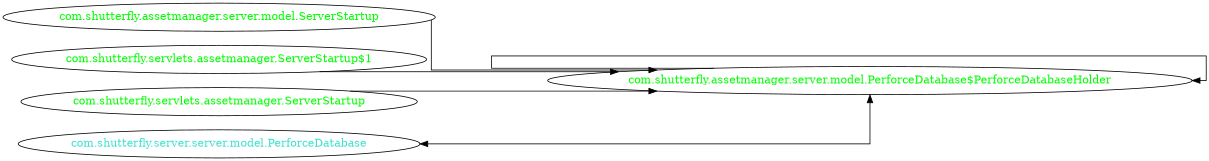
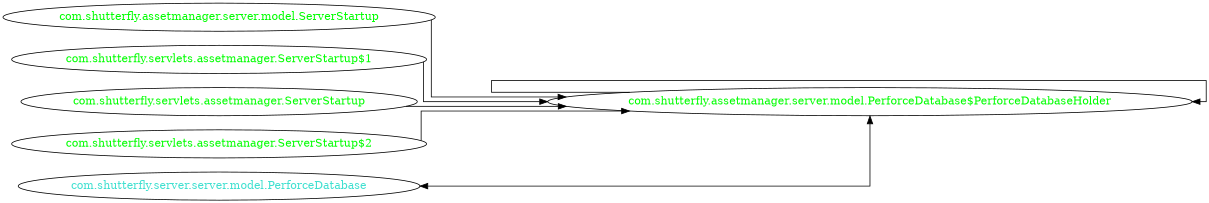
node "com.shutterfly.servlets.assetmanager.ServerStartup$2": added
